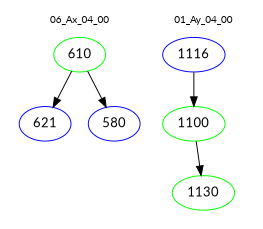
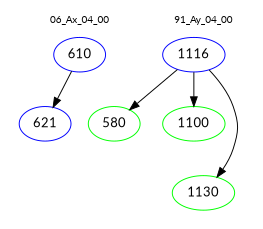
cluster "01_Ay_04_00": label "01_Ay_04_00" -> "91_Ay_04_00"
node "610": color green -> blue
edge "610" -> "580": now "1116" -> "580"
node "580": color blue -> green
edge "1100" -> "1130": now "1116" -> "1130"
